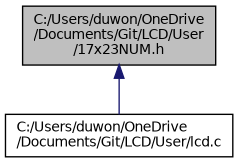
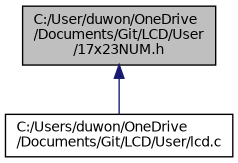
node "C:/Users/duwon/OneDrive /Documents/Git/LCD/User /17x23NUM.h": label "C:/Users/duwon/OneDrive /Documents/Git/LCD/User /17x23NUM.h" -> "C:/User/duwon/OneDrive /Documents/Git/LCD/User /17x23NUM.h"
